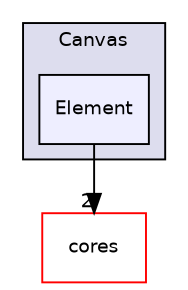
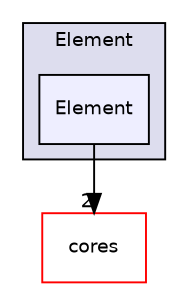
cluster "Canvas": label "Canvas" -> "Element"
